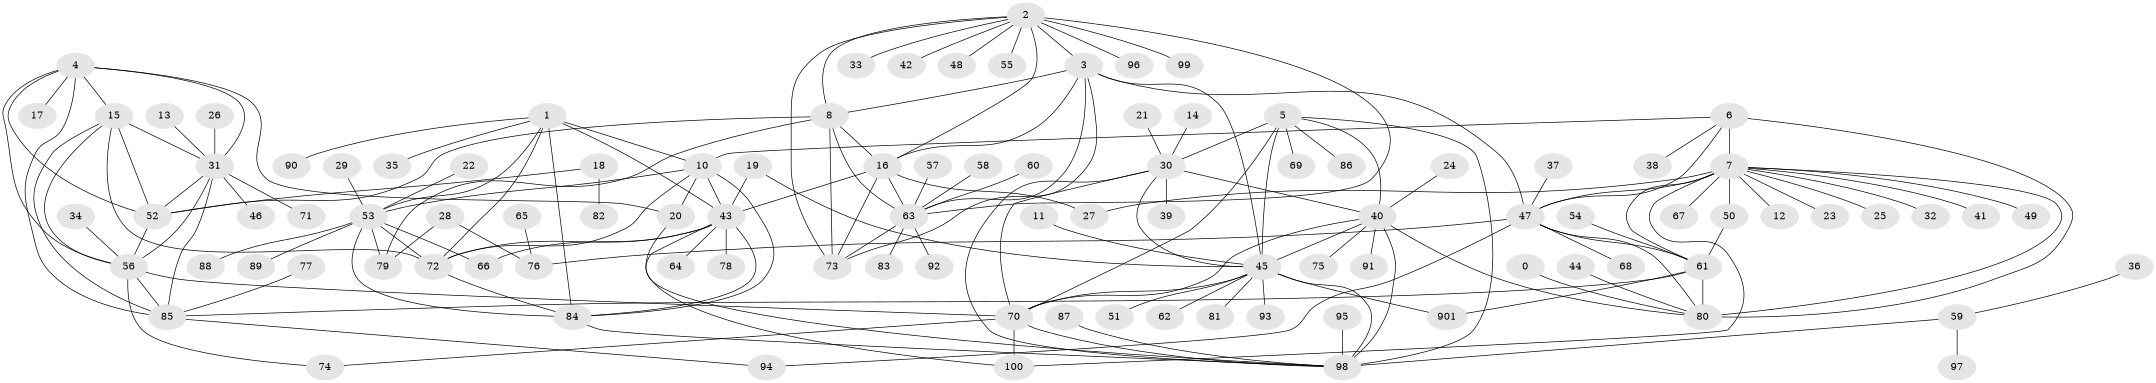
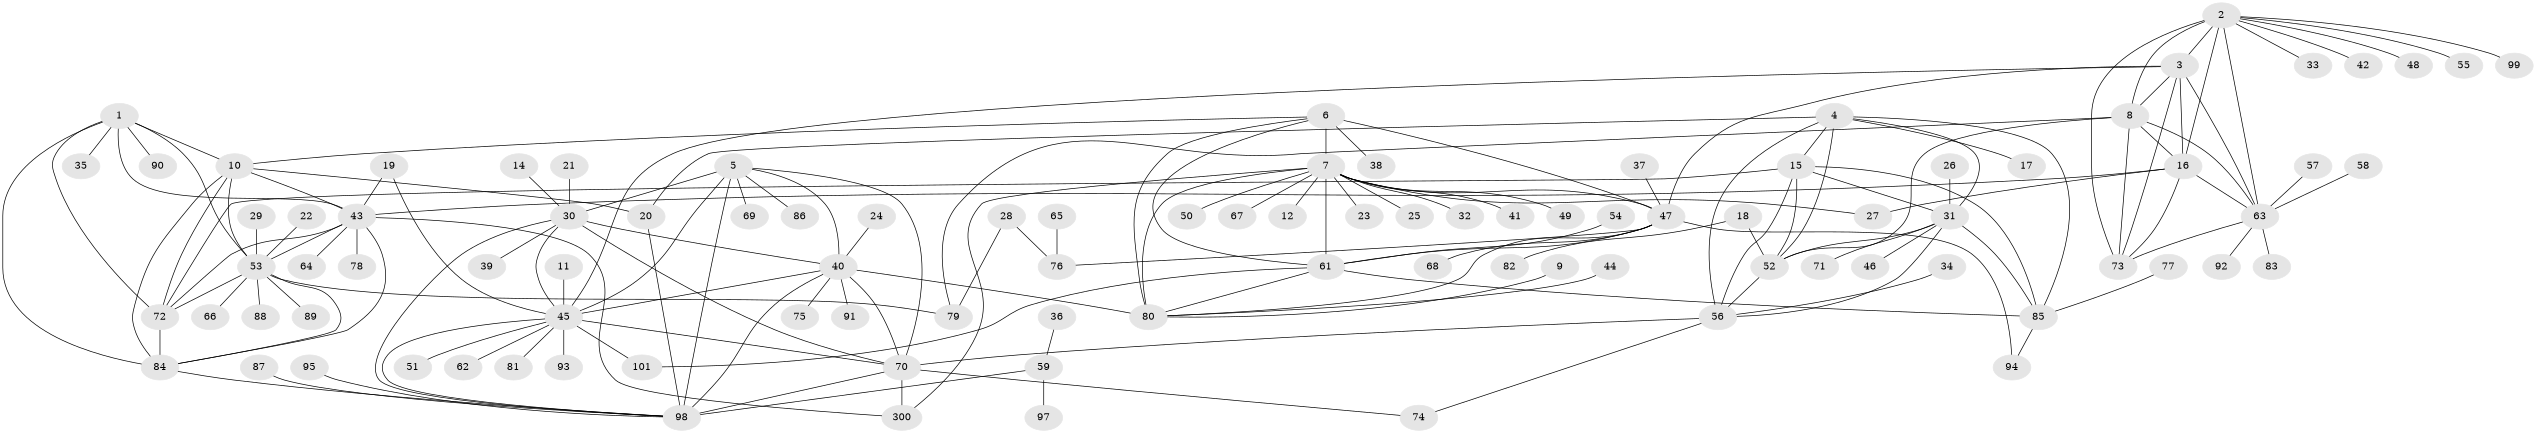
node "96": removed
node "13": removed
node "60": removed
edge "50" -- "61": now "6" -- "61"
edge "43" -- "66": now "43" -- "53"
node "0": label "0" -> "9"
edge "56" -- "85": removed
node "901": label "901" -> "101"
node "100": label "100" -> "300"
